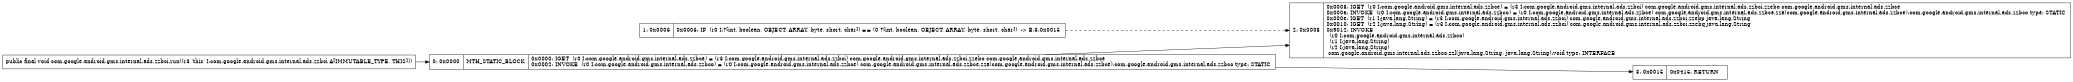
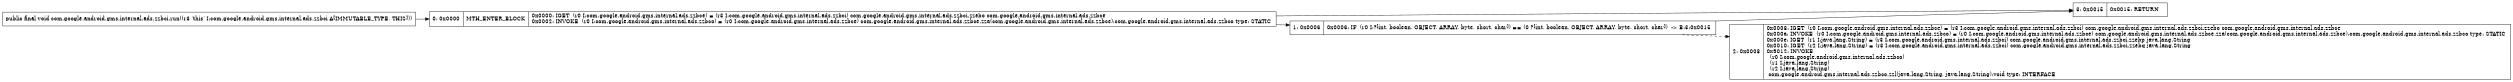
edge "1: 0x0006" -> "3: 0x0015": added
edge "0: 0x0000" -> "2: 0x0008": now "0: 0x0000" -> "1: 0x0006"
node "0: 0x0000": text "MTH_STATIC_BLOCK" -> "MTH_ENTER_BLOCK"
node "3: 0x0015": text "0x0415: RETURN" -> "0x0015: RETURN"
